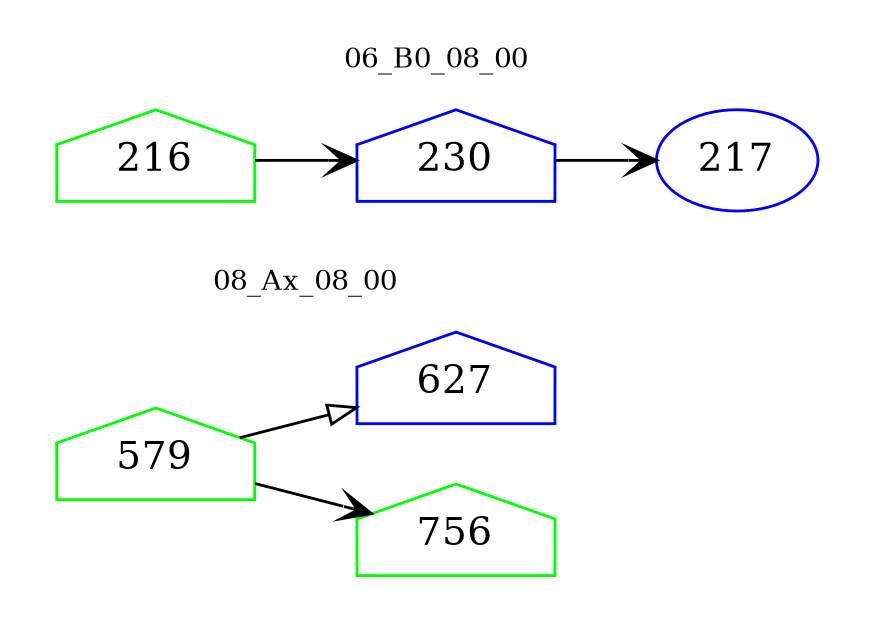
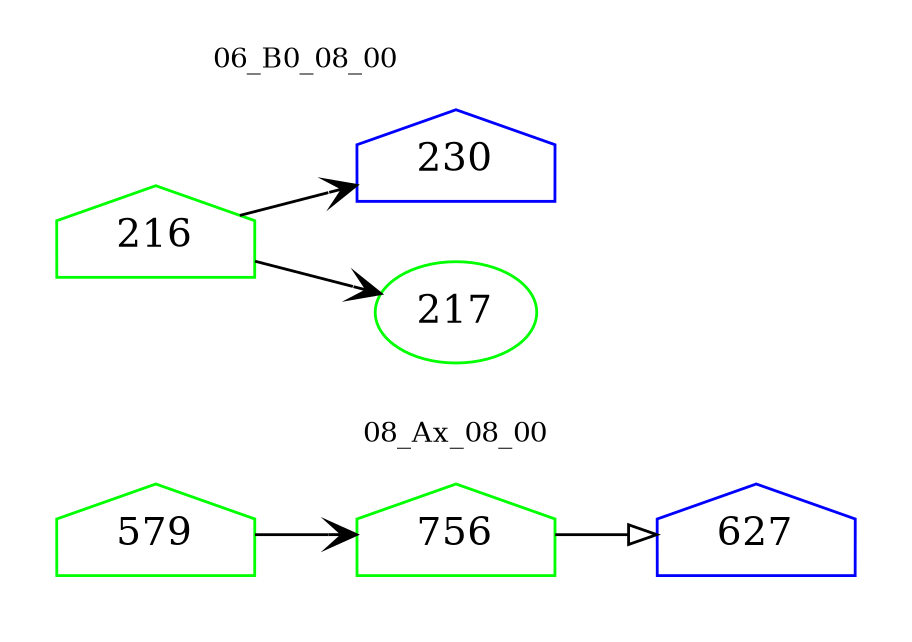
edge "230" -> "217": now "216" -> "217"
node "217": color blue -> green
edge "579" -> "627": now "756" -> "627"
